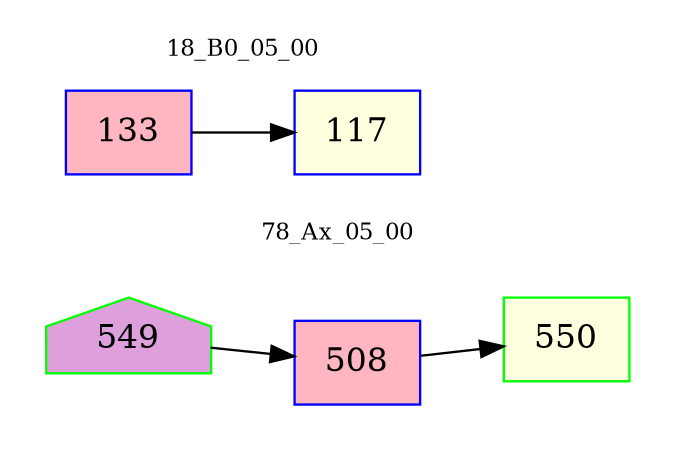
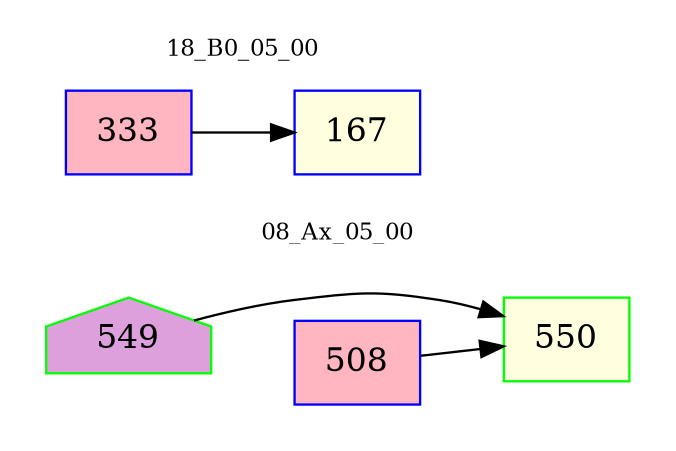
node "133": label "133" -> "333"
node "117": label "117" -> "167"
cluster "78_Ax_05_00": label "78_Ax_05_00" -> "08_Ax_05_00"
edge "549" -> "508": now "549" -> "550"
